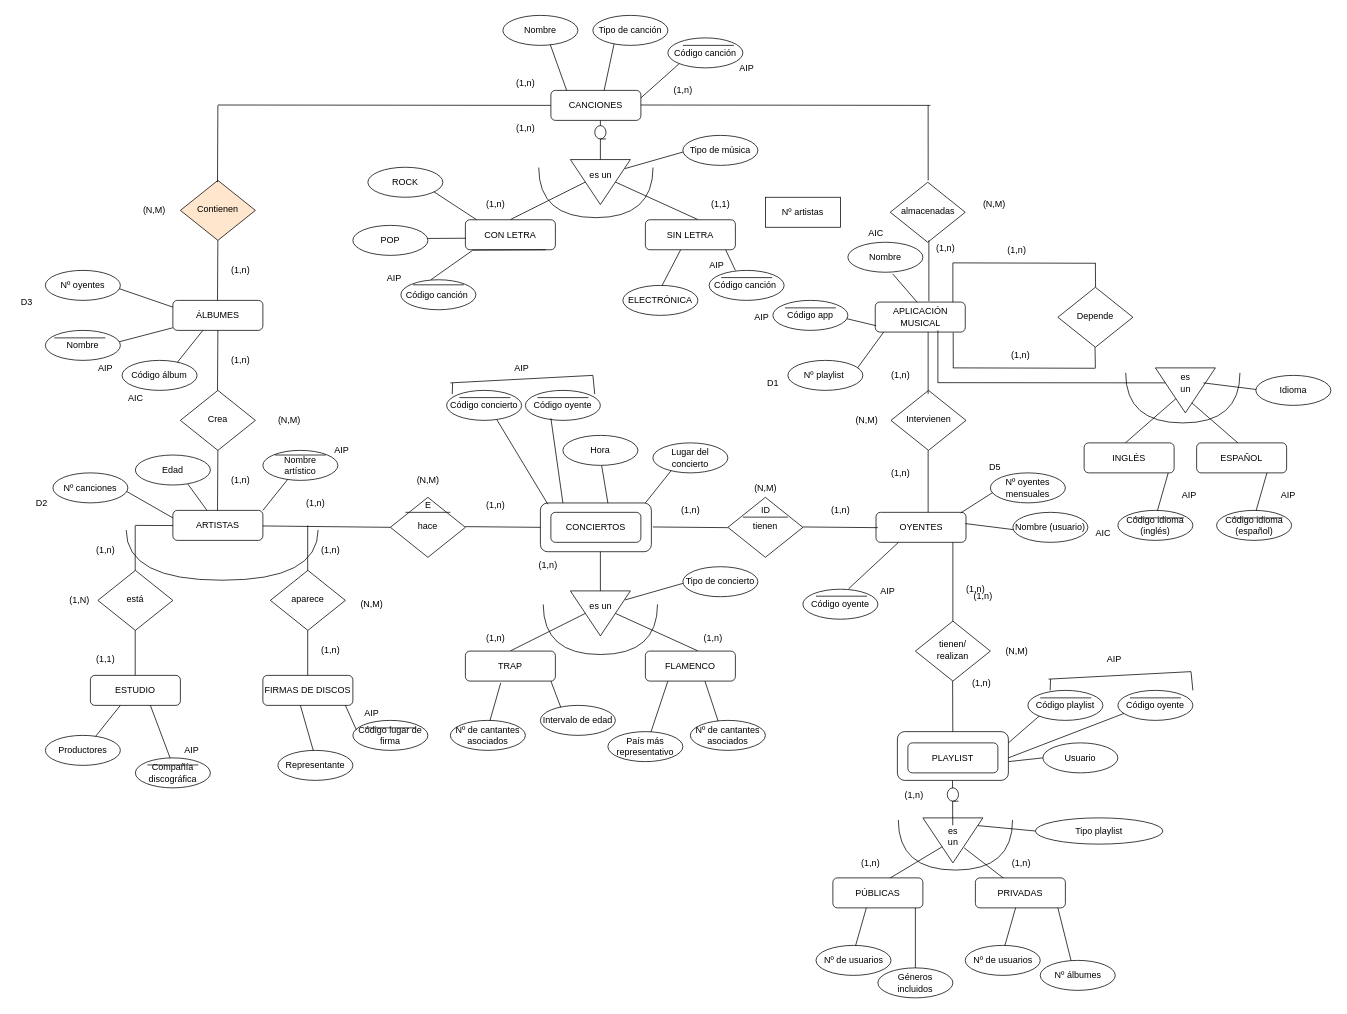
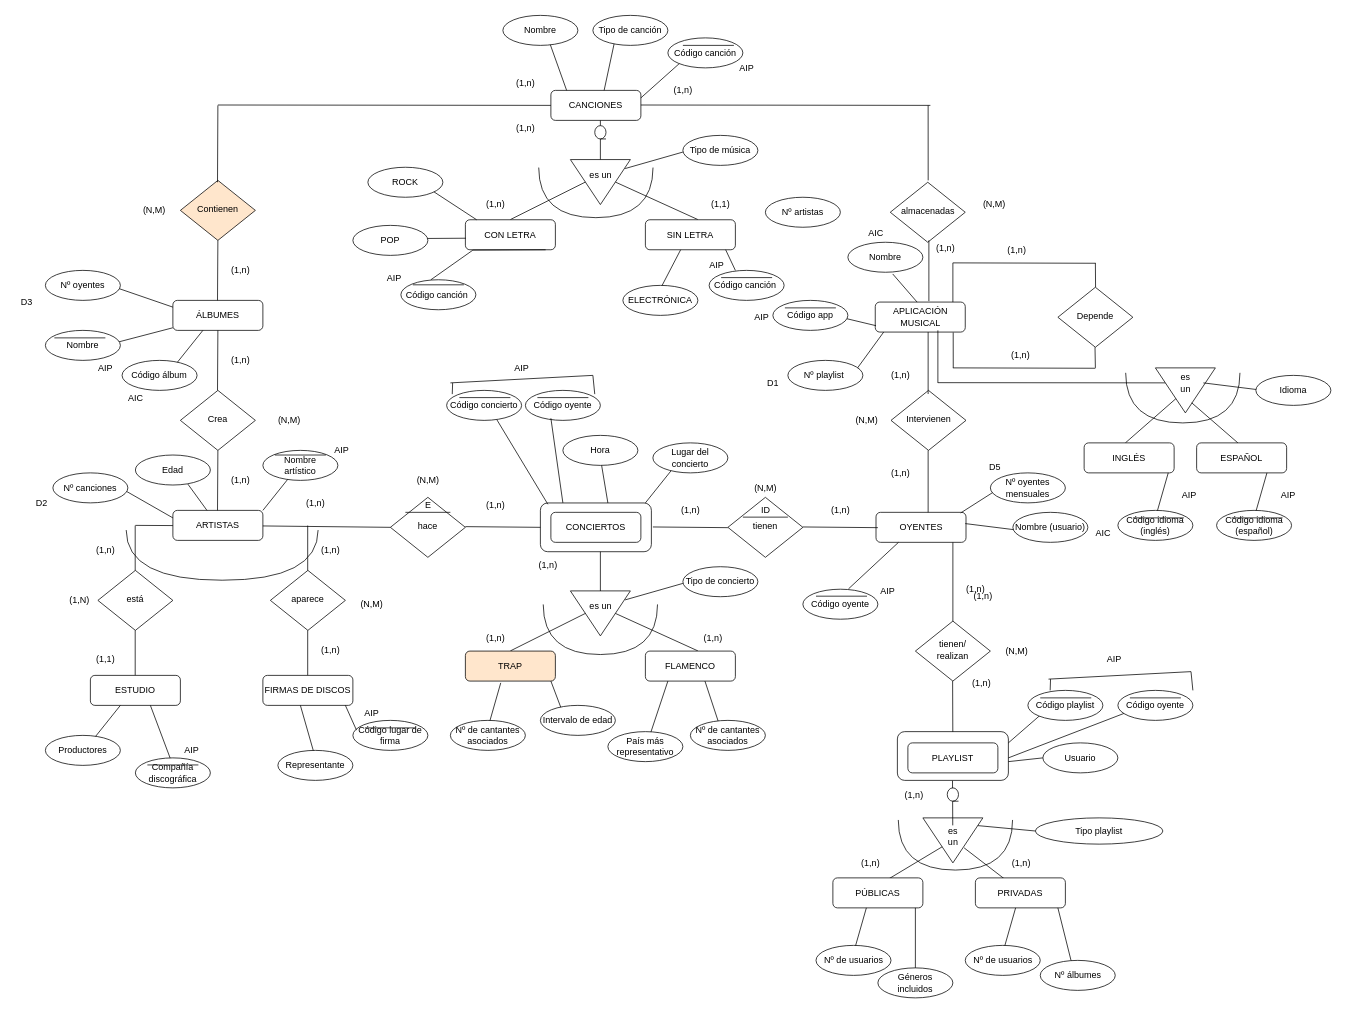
node "Nº artistas": shape rectangle -> ellipse
node "TRAP": fillcolor #ffffff -> #ffe6cc
